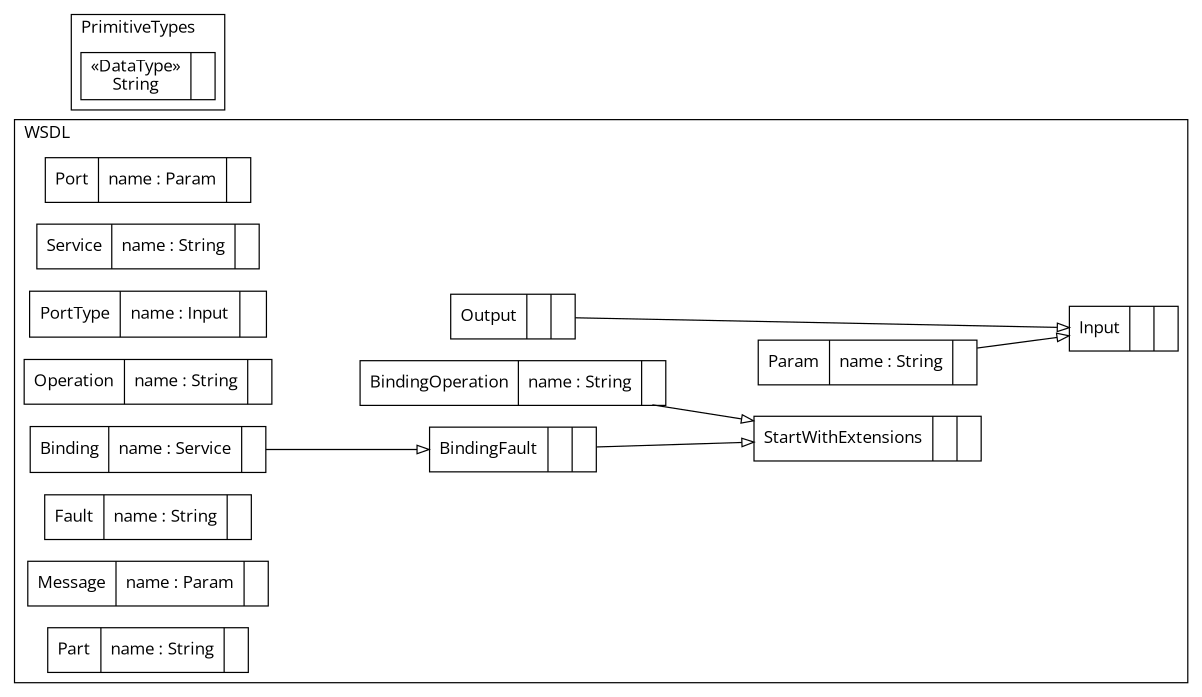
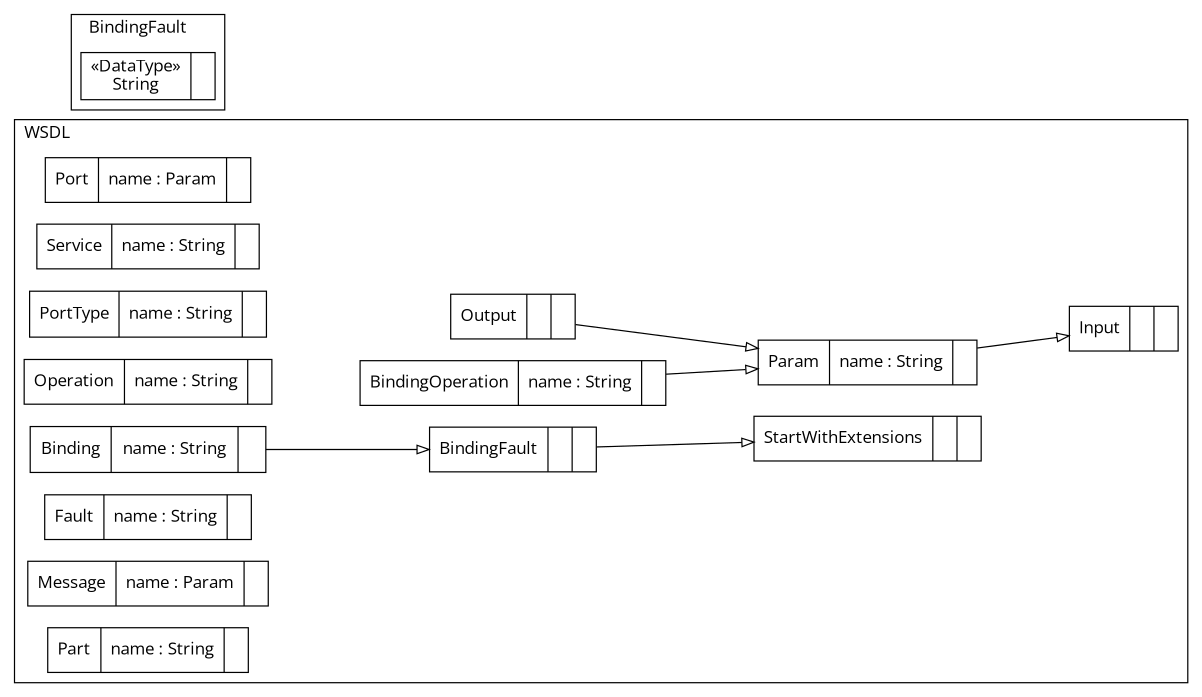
cluster "PrimitiveTypes": label "PrimitiveTypes" -> "BindingFault"
node "PortType": text "name : Input" -> "name : String"
edge "Output" -> "Input": now "Output" -> "Param"
edge "BindingOperation" -> "StartWithExtensions": now "BindingOperation" -> "Param"
node "Binding": text "name : Service" -> "name : String"
